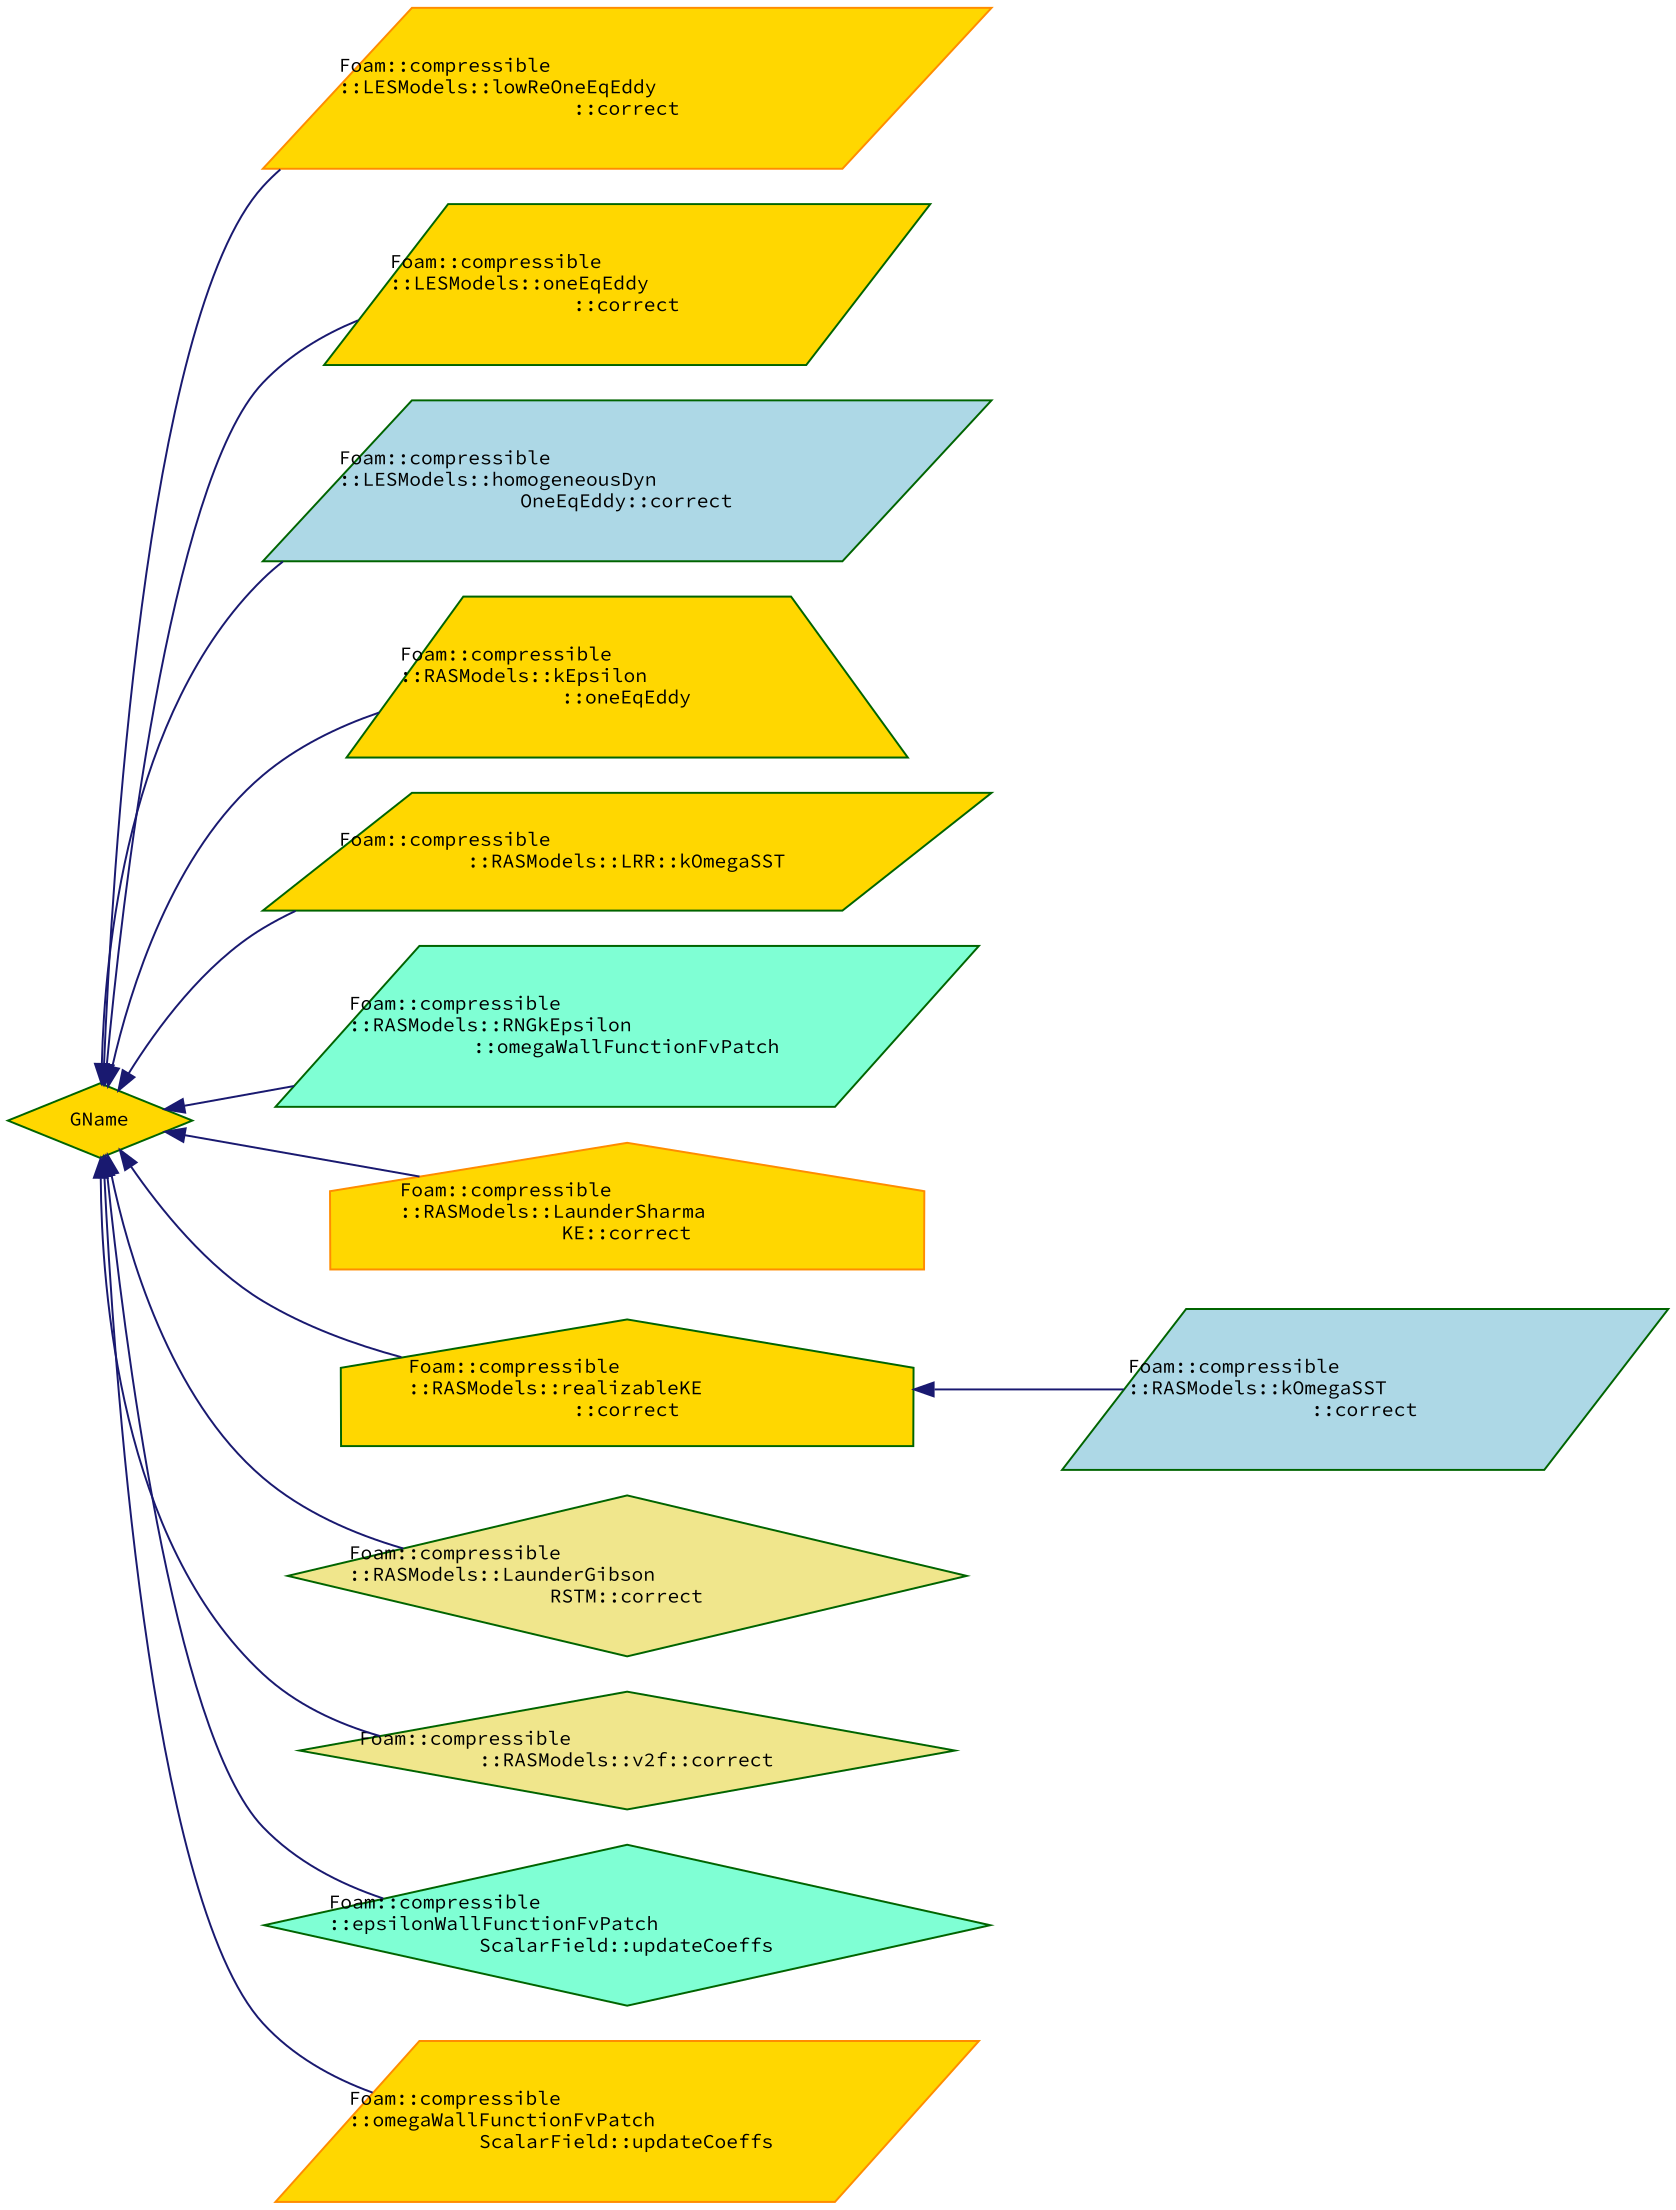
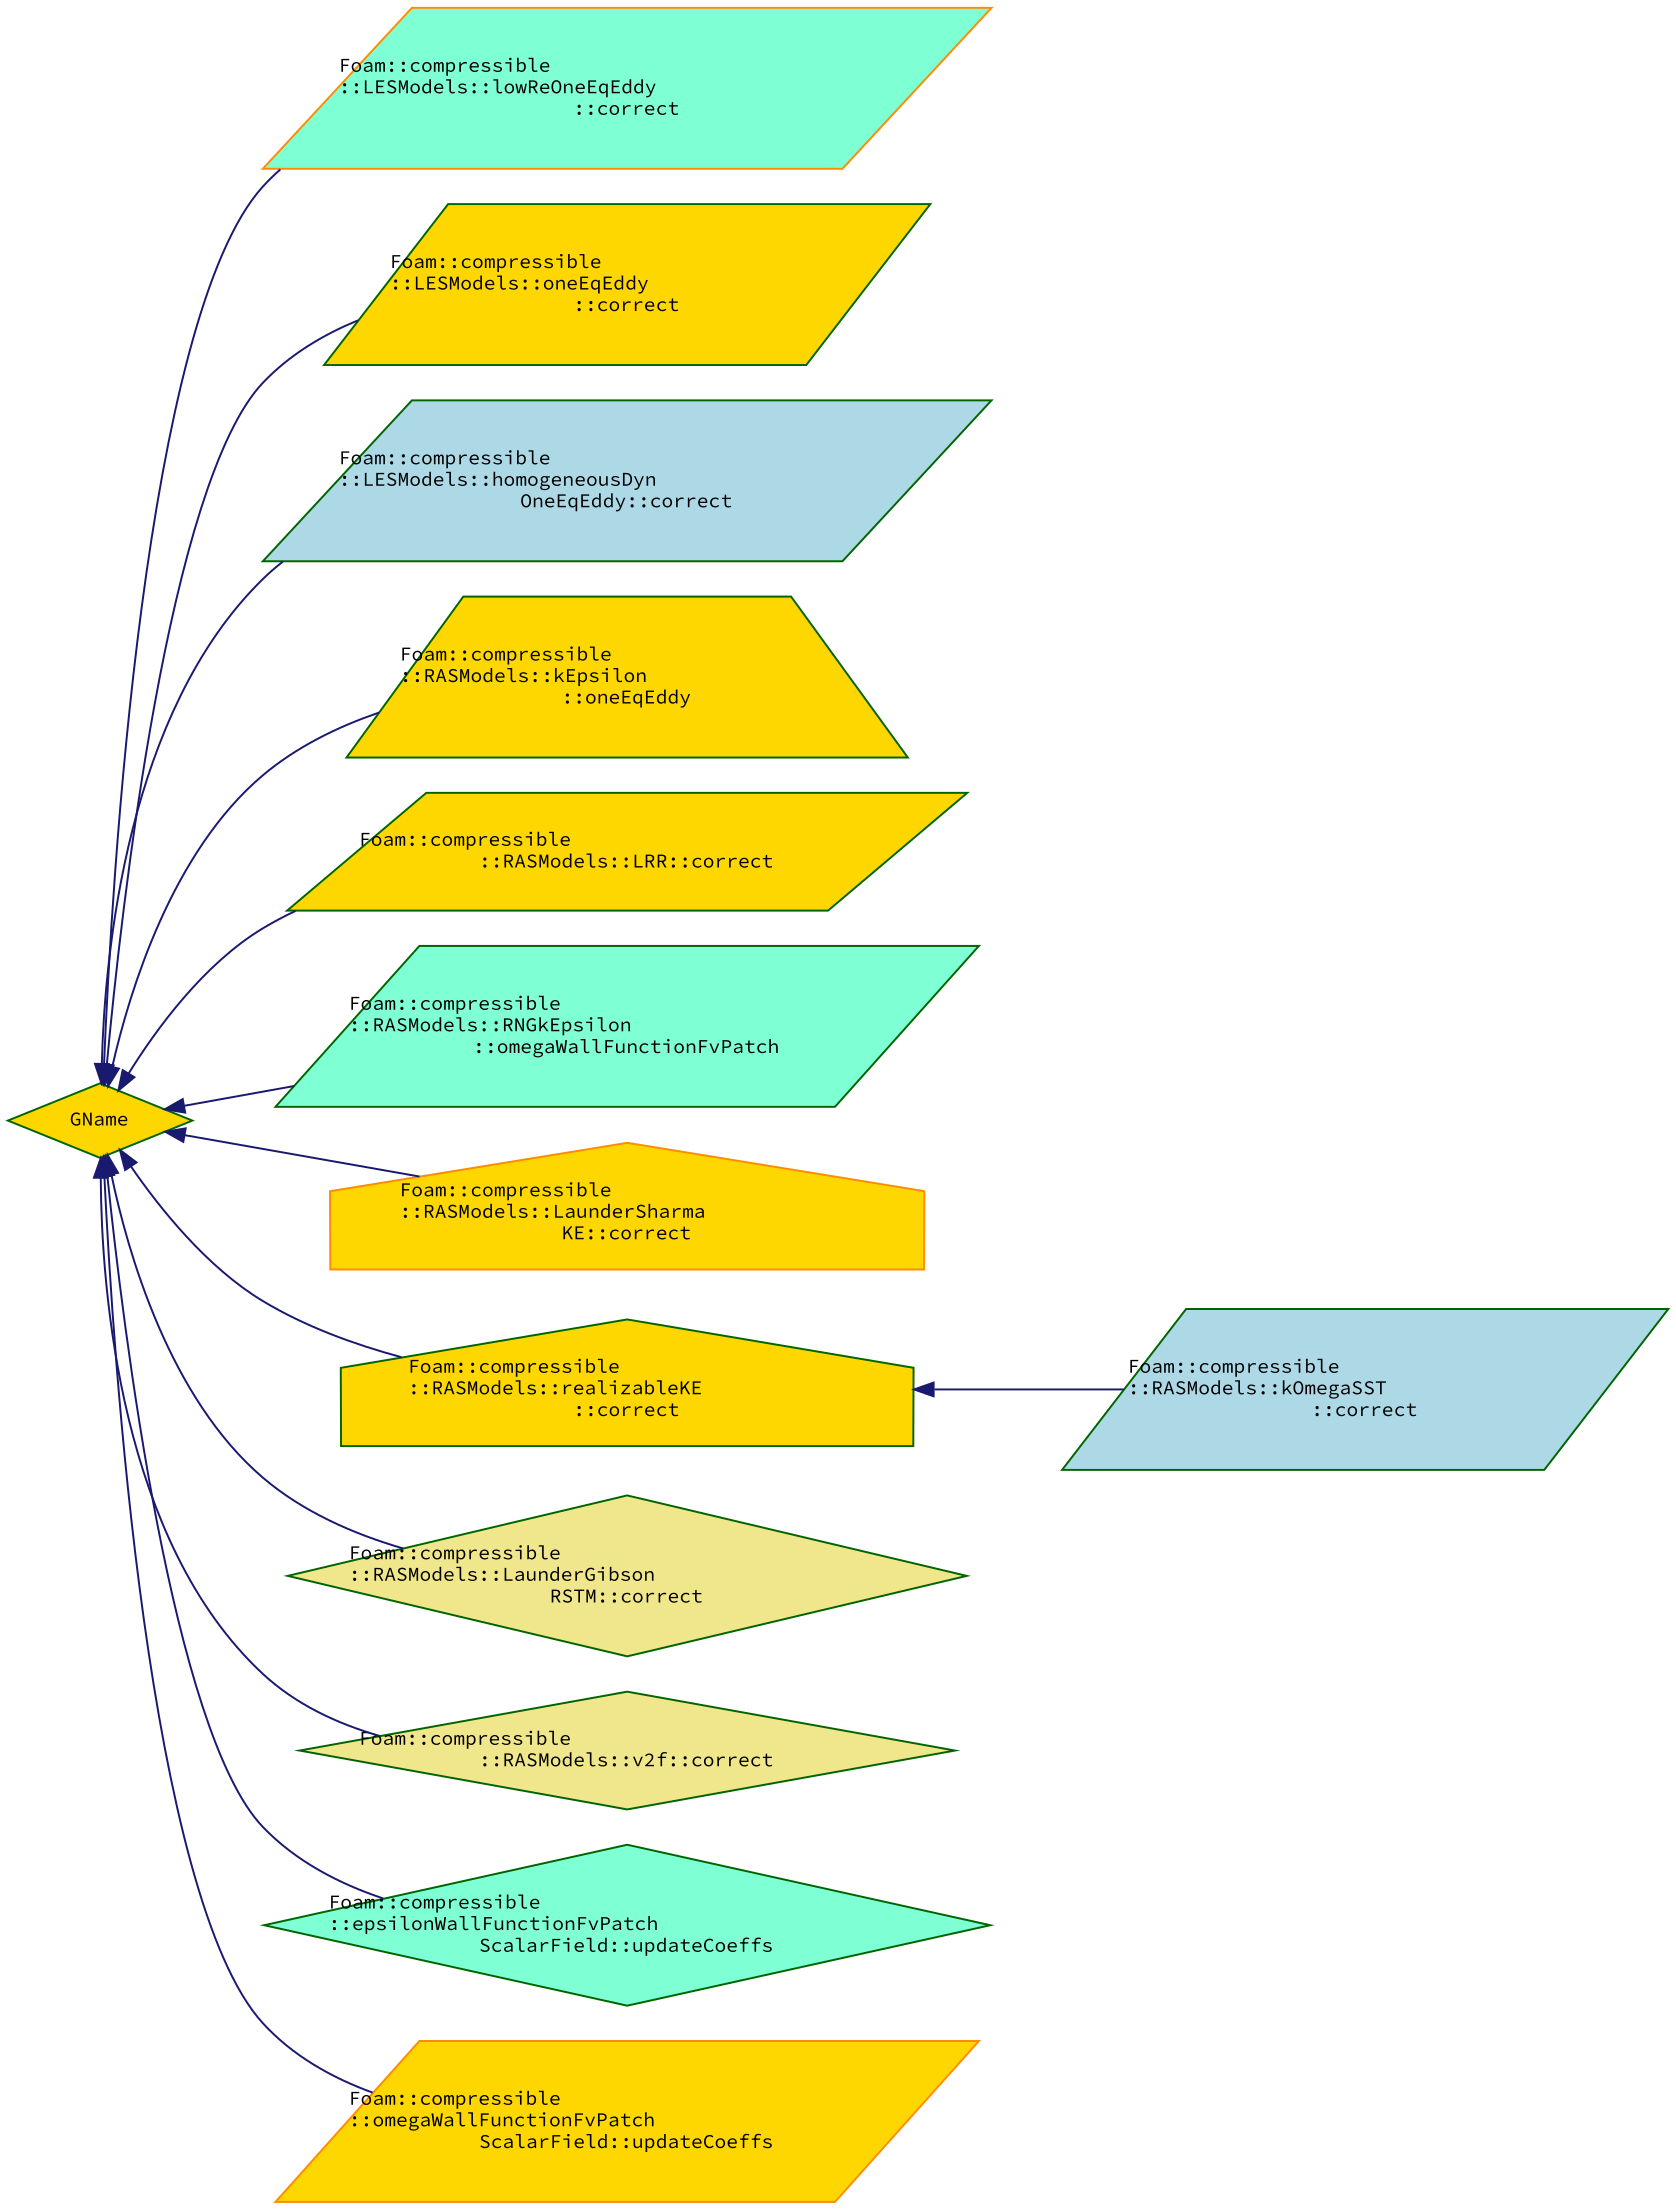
node "Foam::compressible ::LESModels::lowReOneEqEddy ::correct": fillcolor gold -> aquamarine
node "Foam::compressible ::RASModels::LRR::kOmegaSST": label "Foam::compressible ::RASModels::LRR::kOmegaSST" -> "Foam::compressible ::RASModels::LRR::correct"
